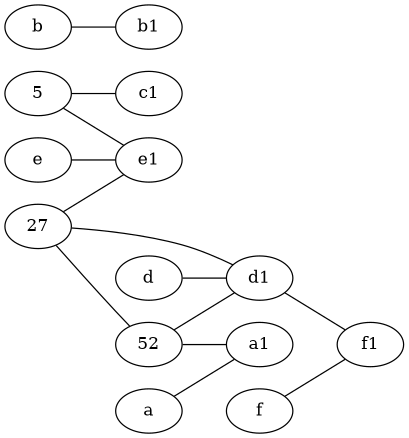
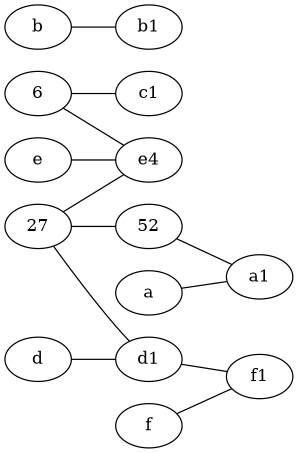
node "5": label "5" -> "6"
node "e1": label "e1" -> "e4"
edge "d1" -- "52": removed
